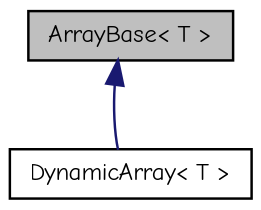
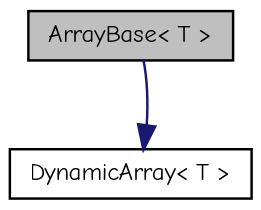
edge "DynamicArray< T >" -> "ArrayBase< T >": reversed
